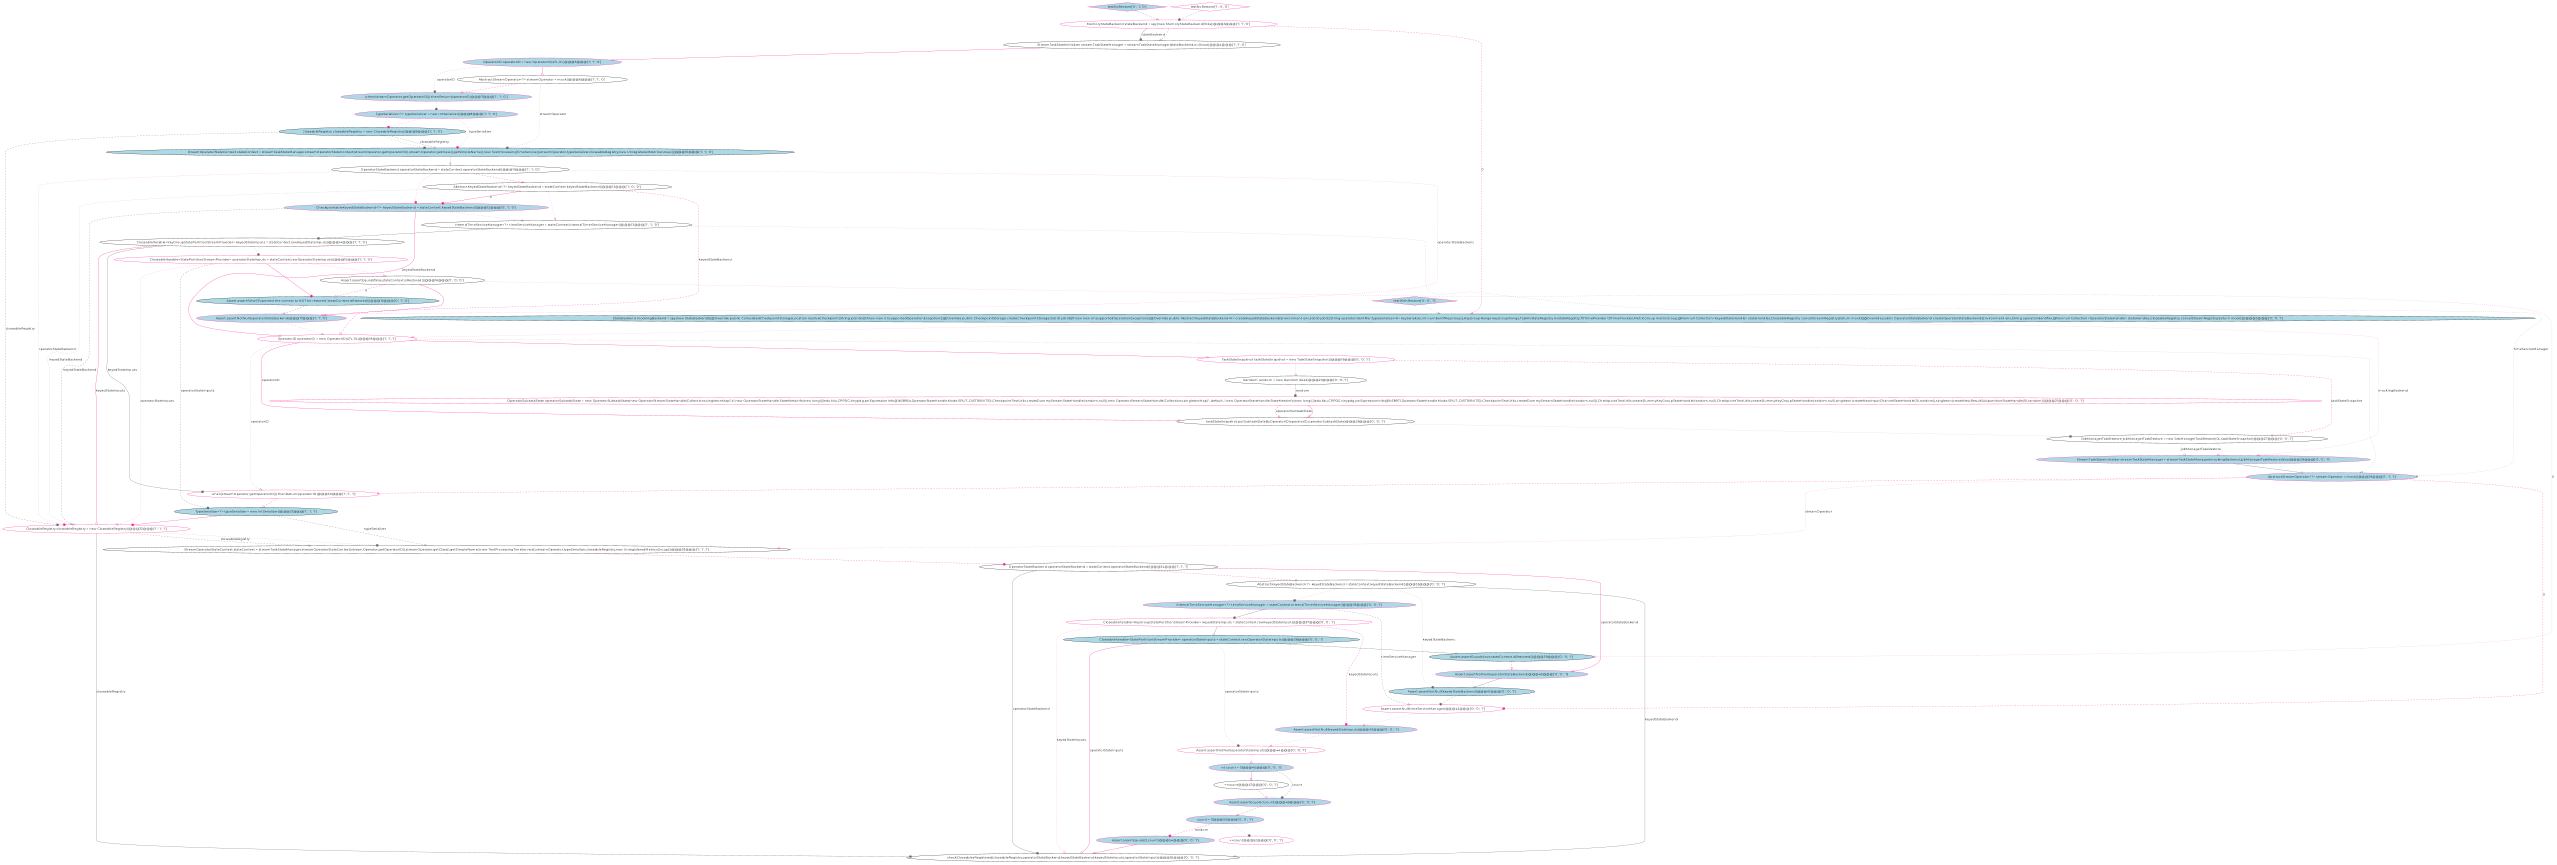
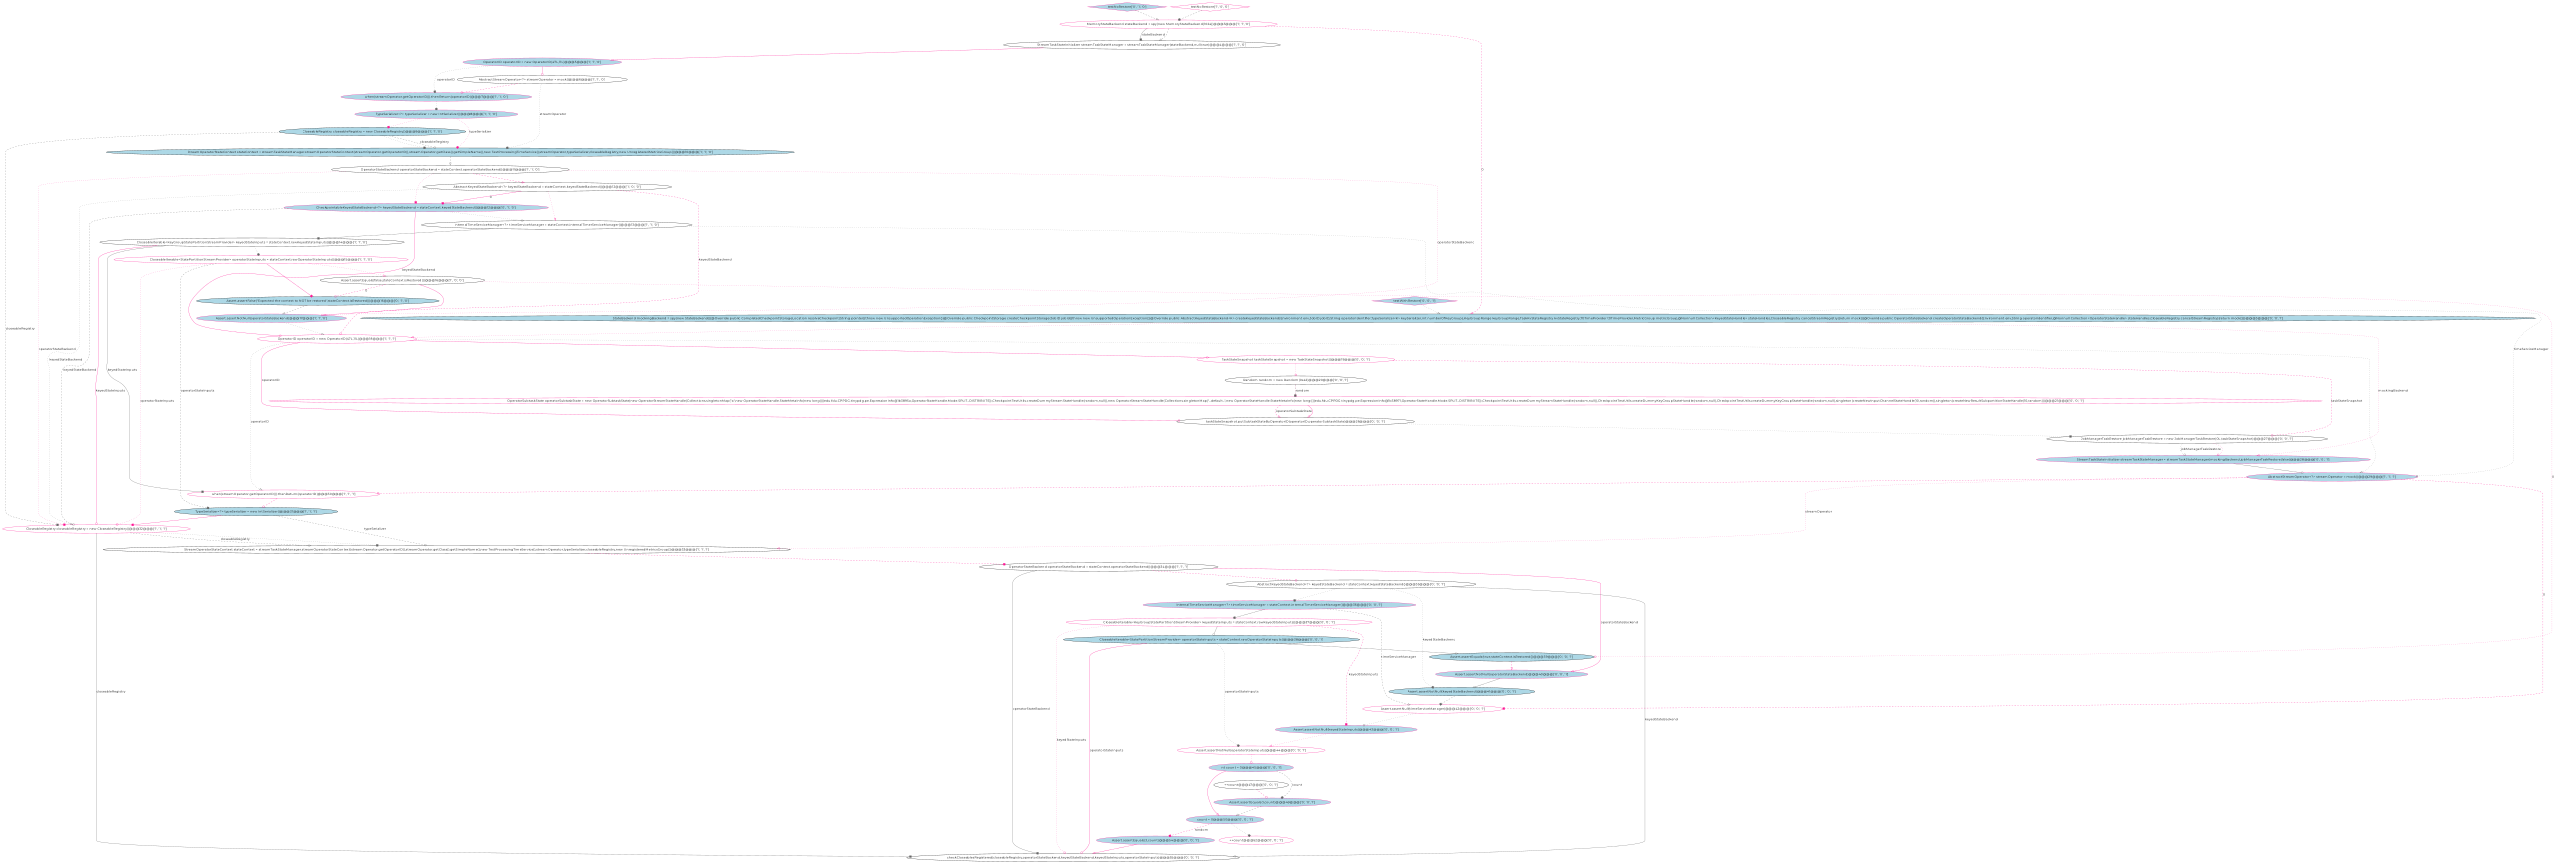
edge "int count = 0@@@45@@@['0', '0', '1']" -> "++count@@@47@@@['0', '0', '1']": now "int count = 0@@@45@@@['0', '0', '1']" -> "count = 0@@@50@@@['0', '0', '1']"
